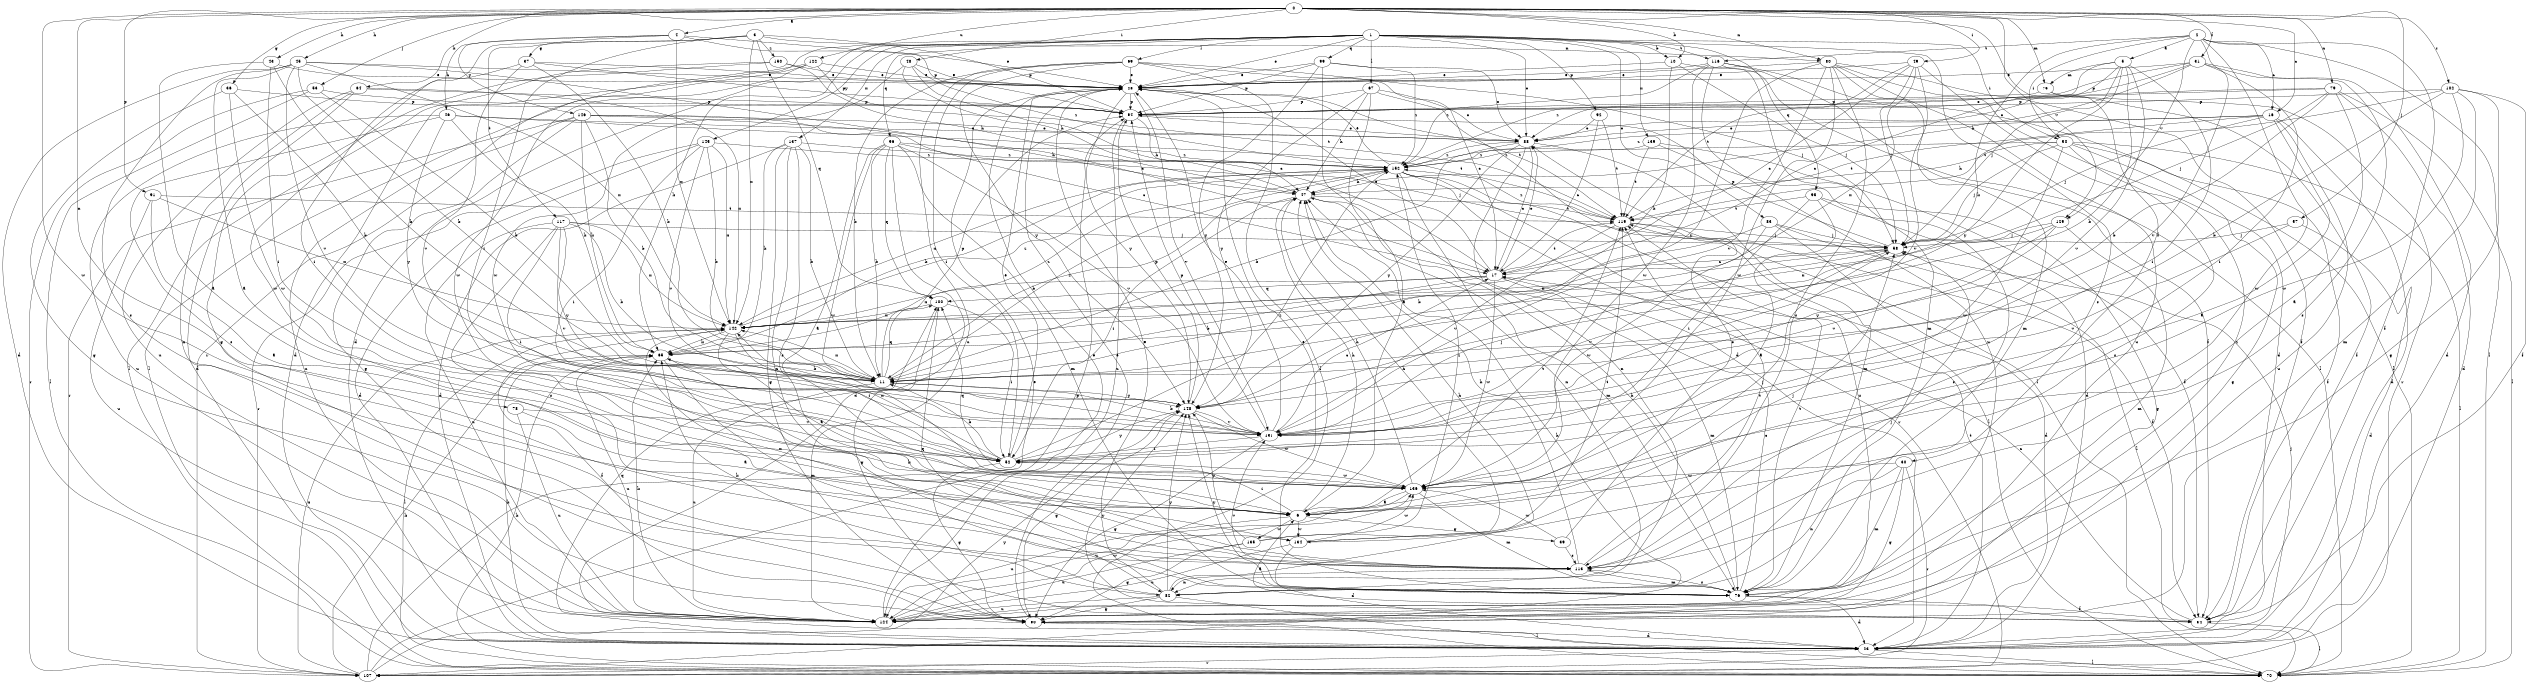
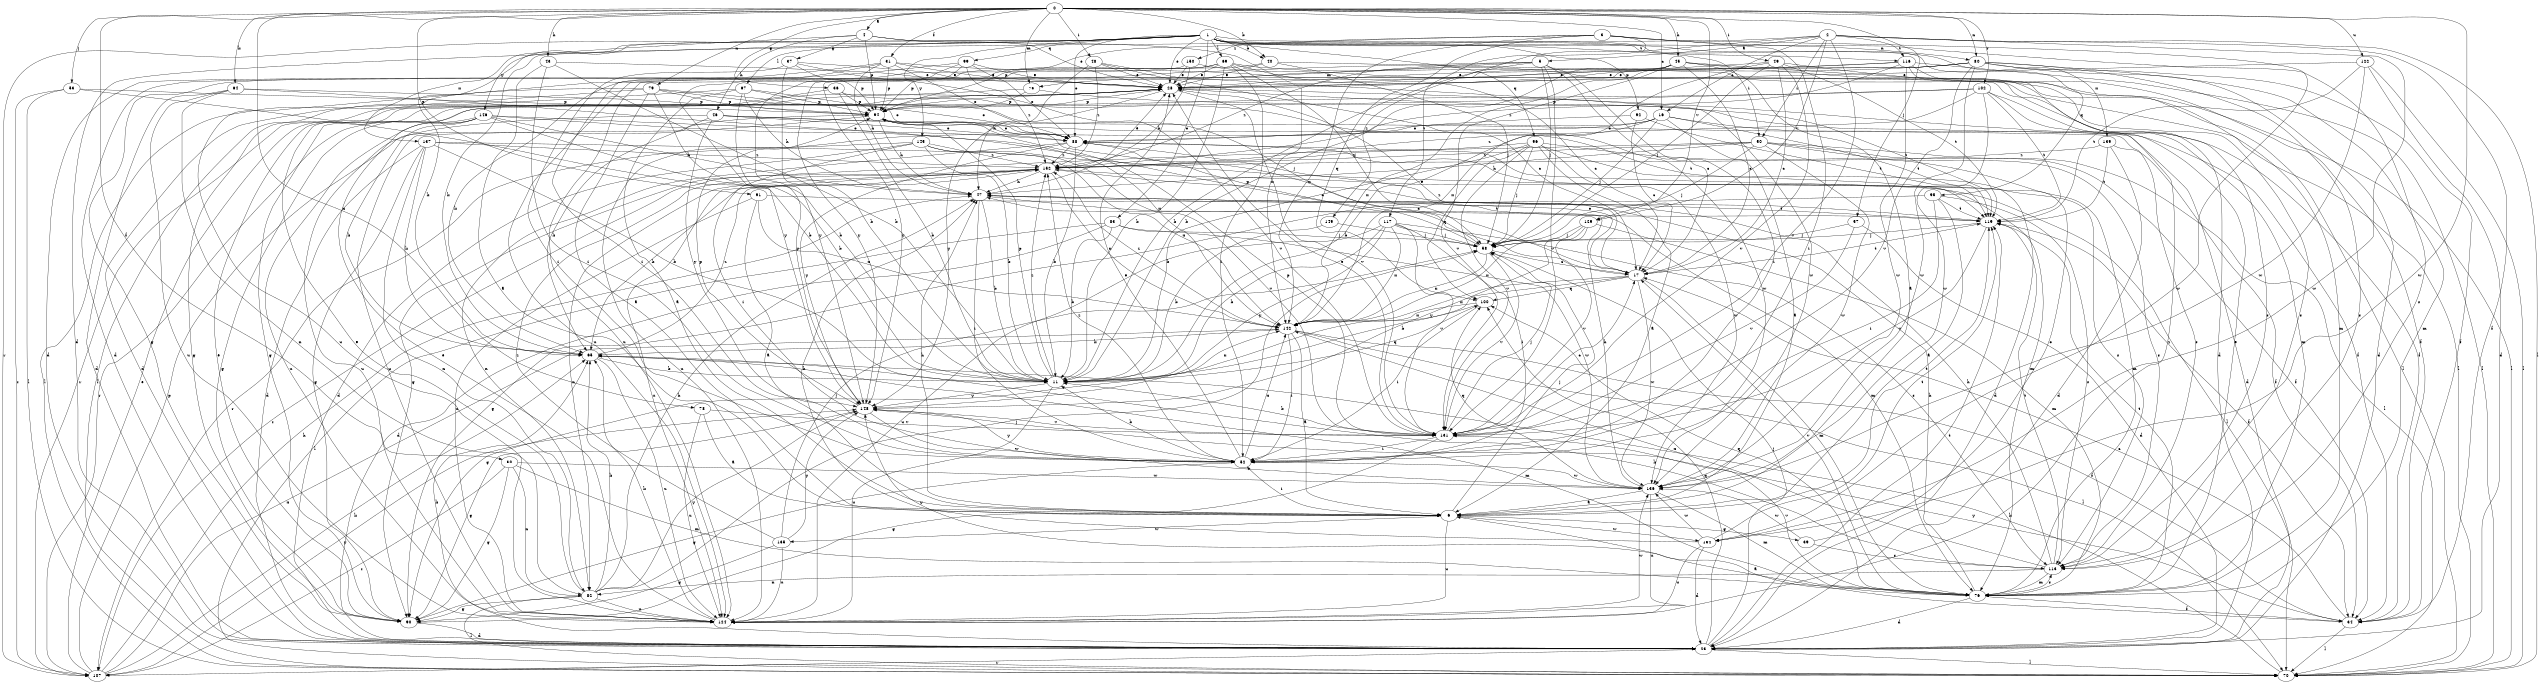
node "10": label "10" -> "40"
node "149": added
edge "76" -> "17": label "c" -> "v"
